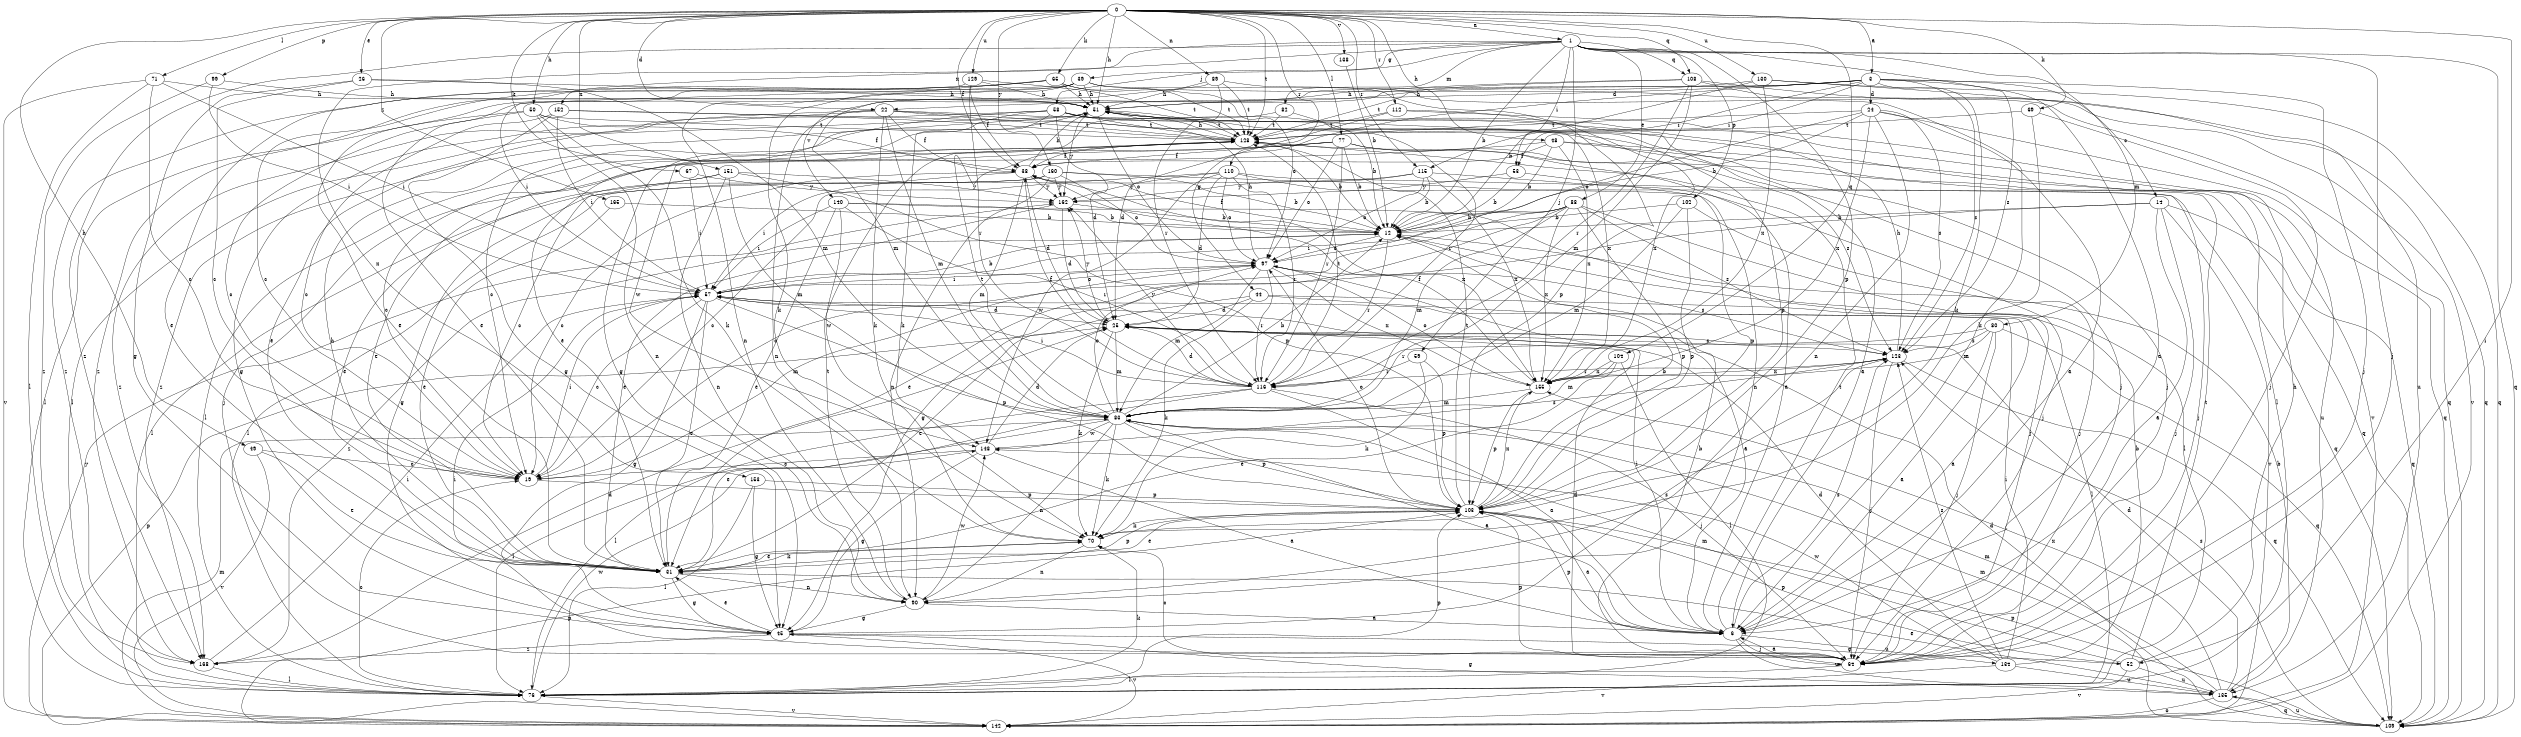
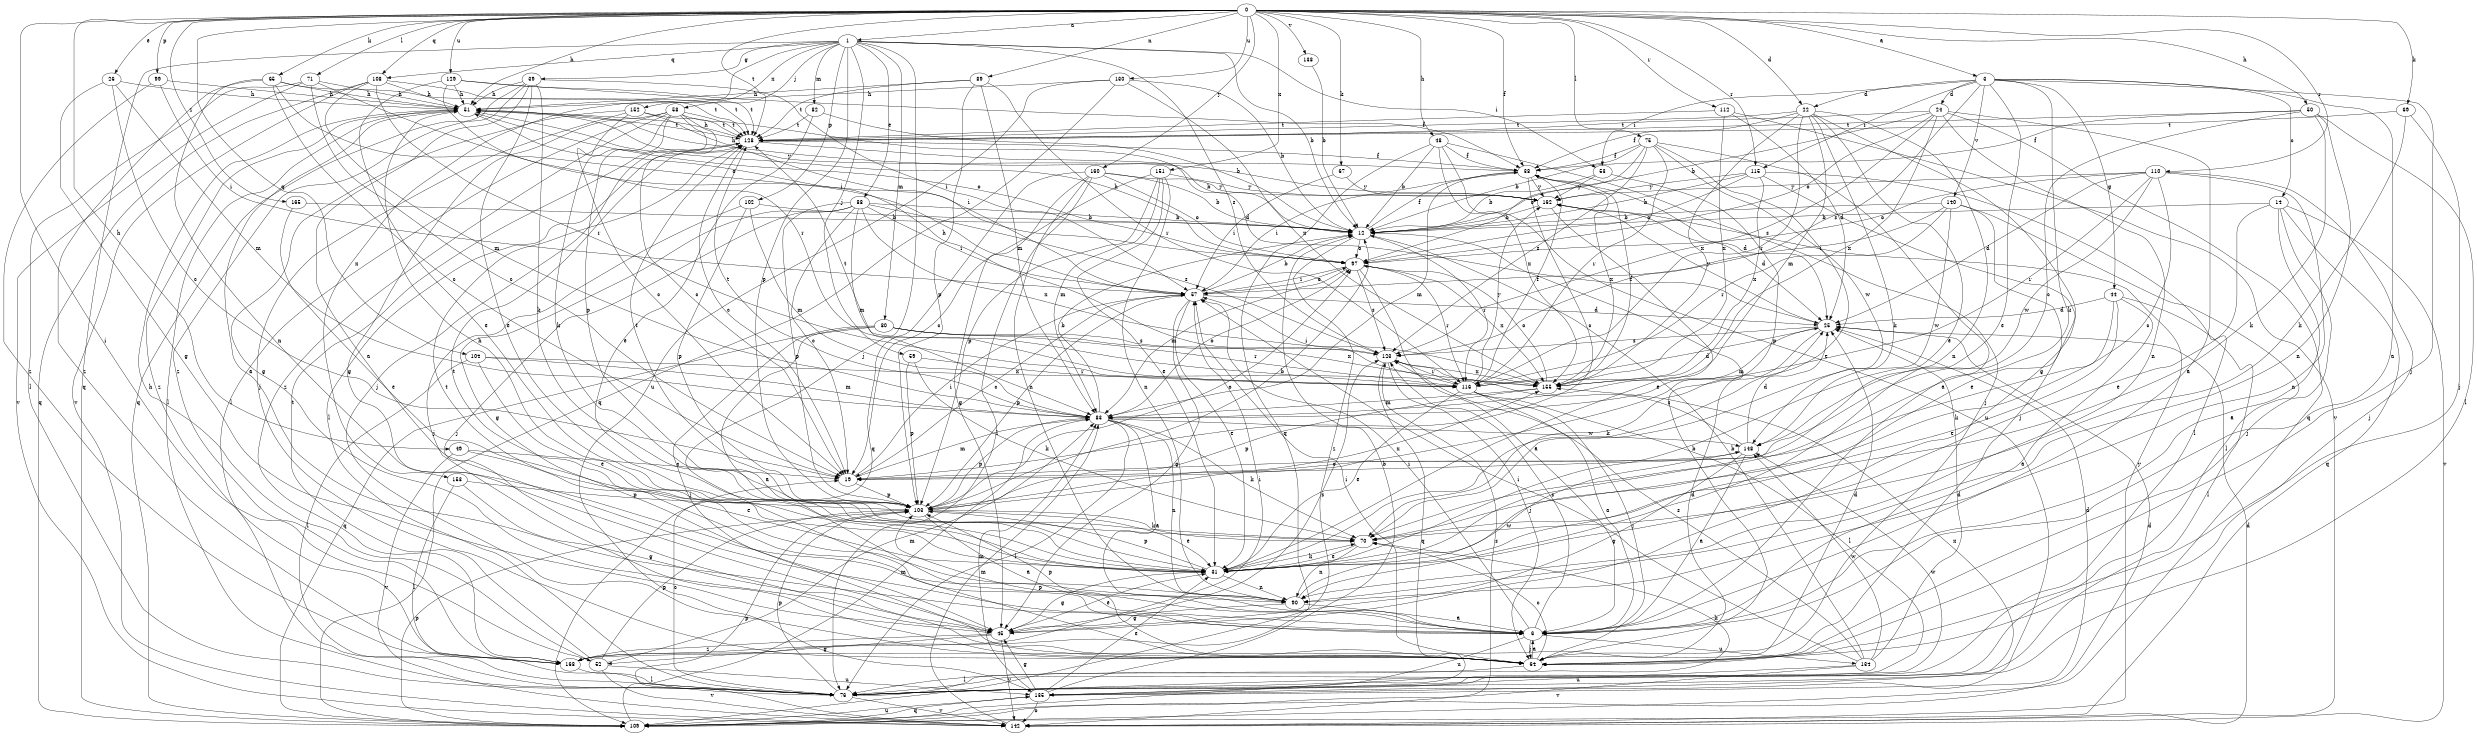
edge "1" -> "168": removed, label "z"
node "77": label "77" -> "75"
edge "19" -> "97": now "19" -> "83"
edge "142" -> "25": label "p" -> "d"
